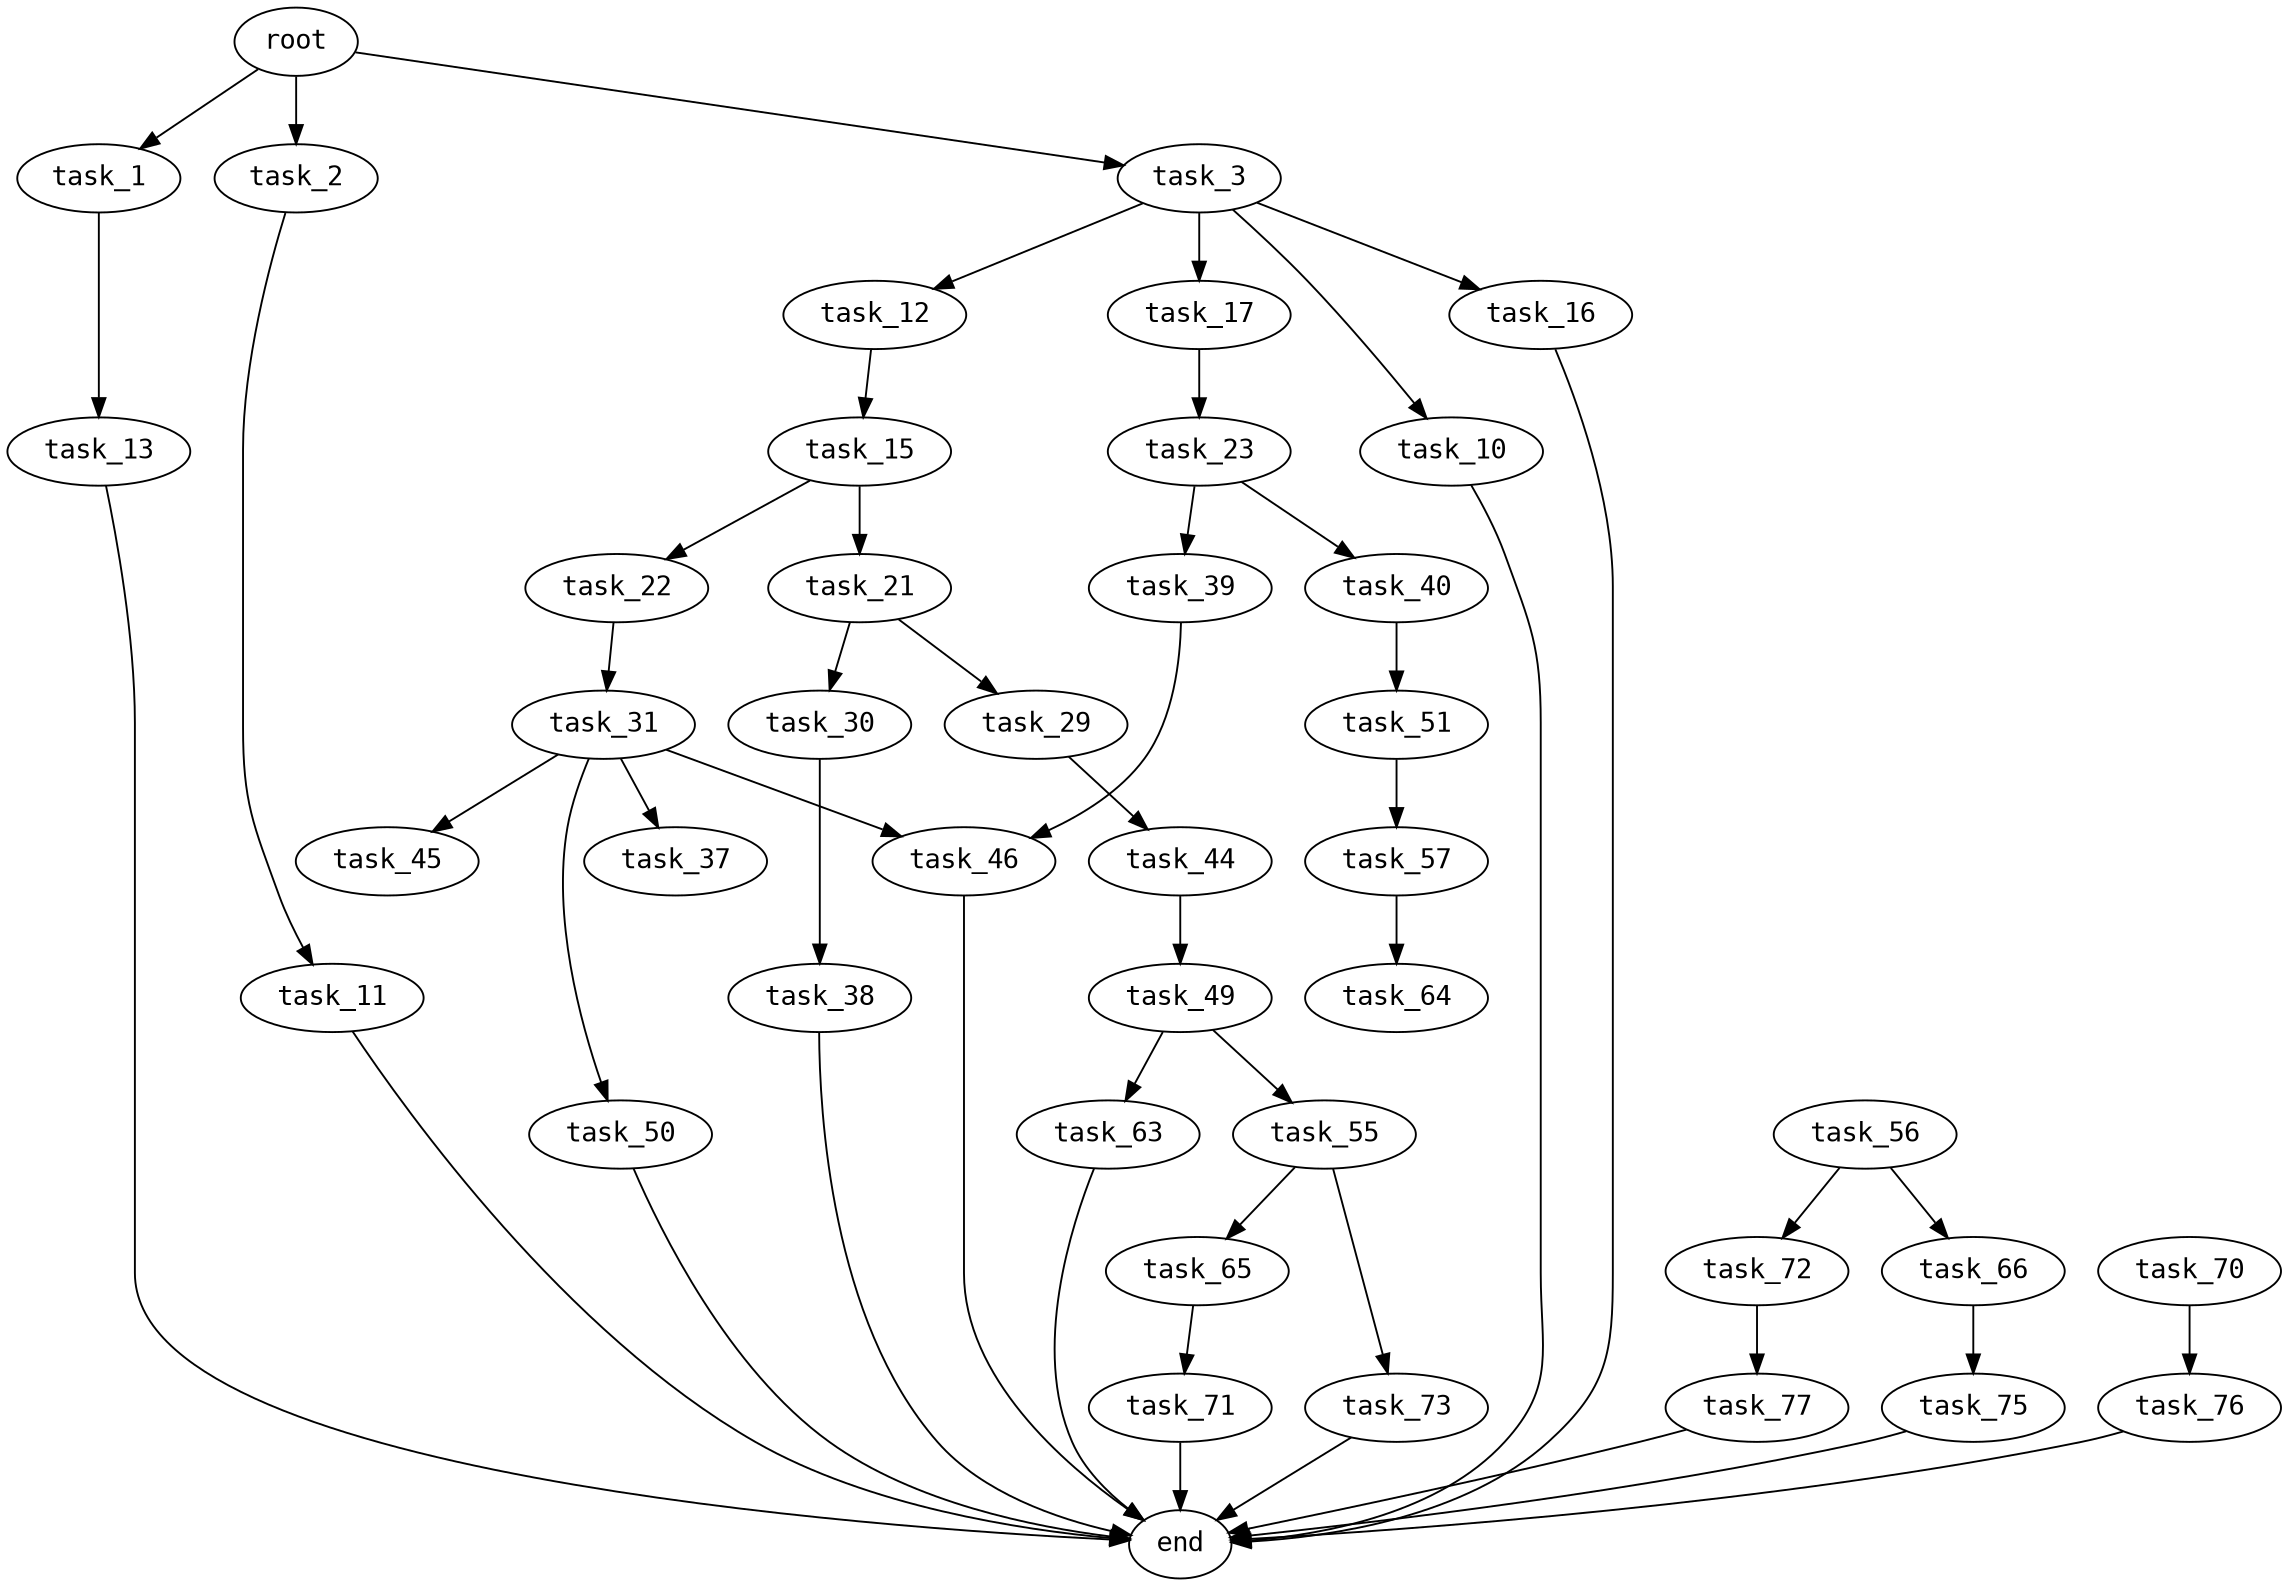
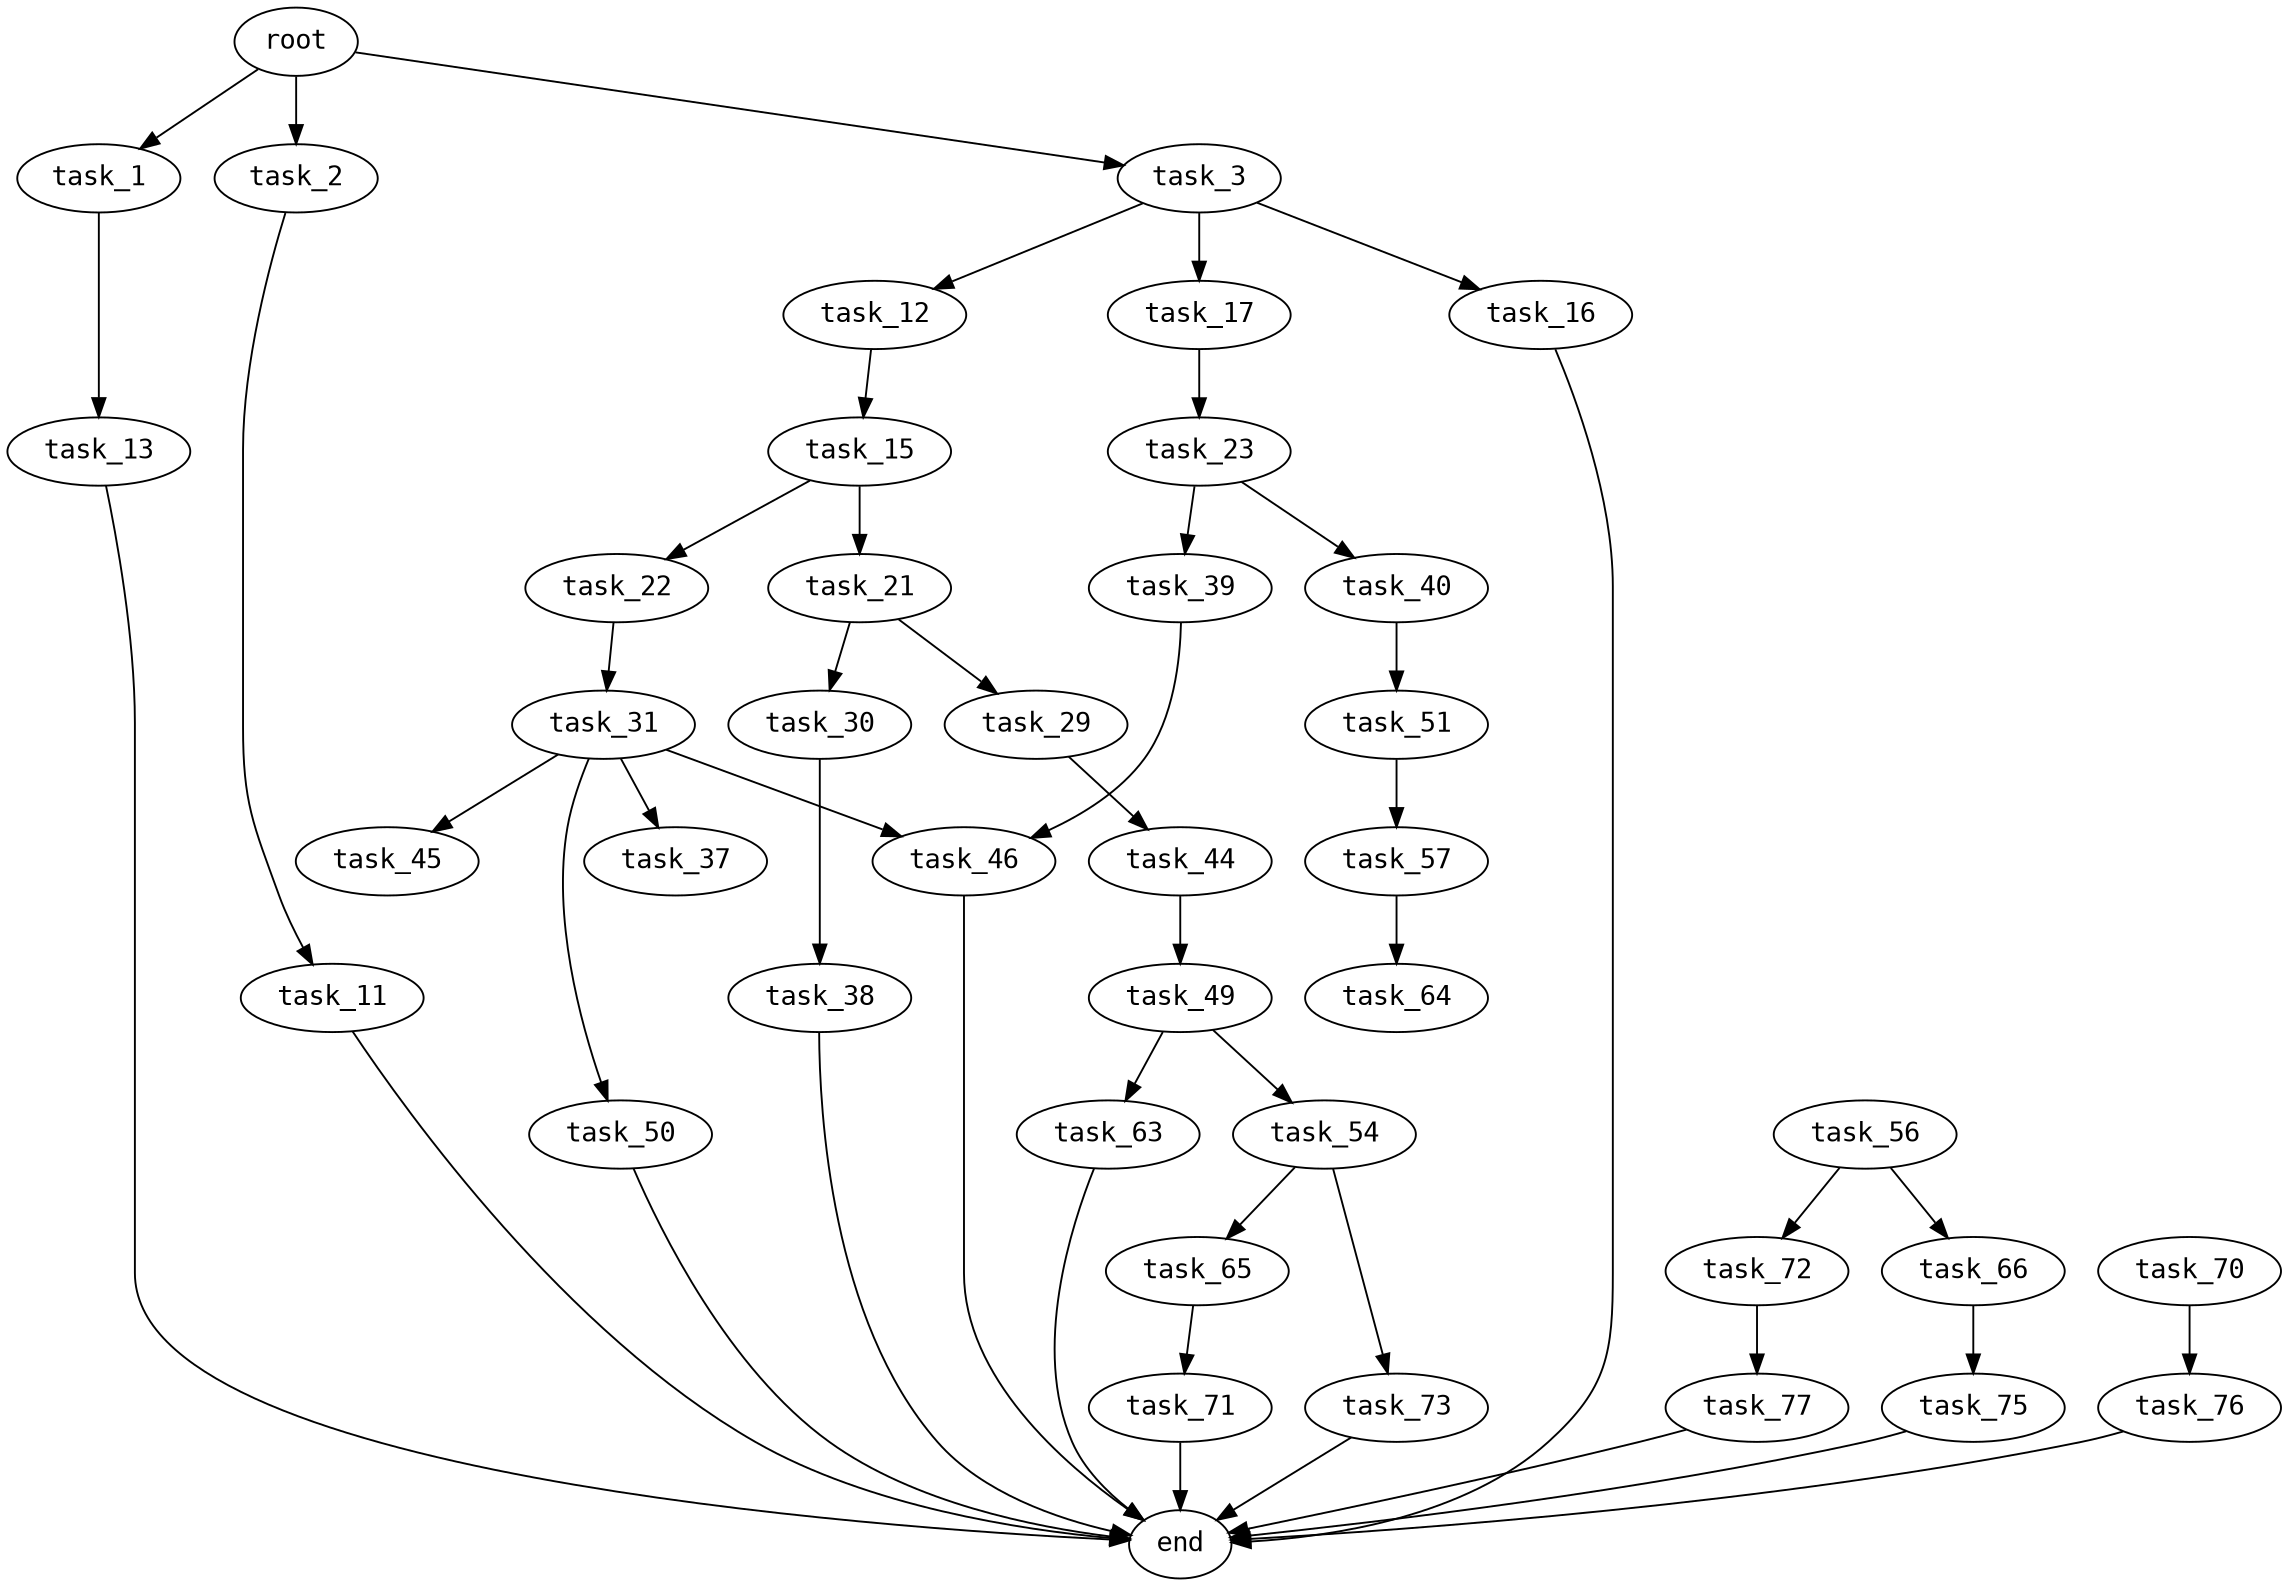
node "task_10": removed
node "task_55": label "task_55" -> "task_54"
